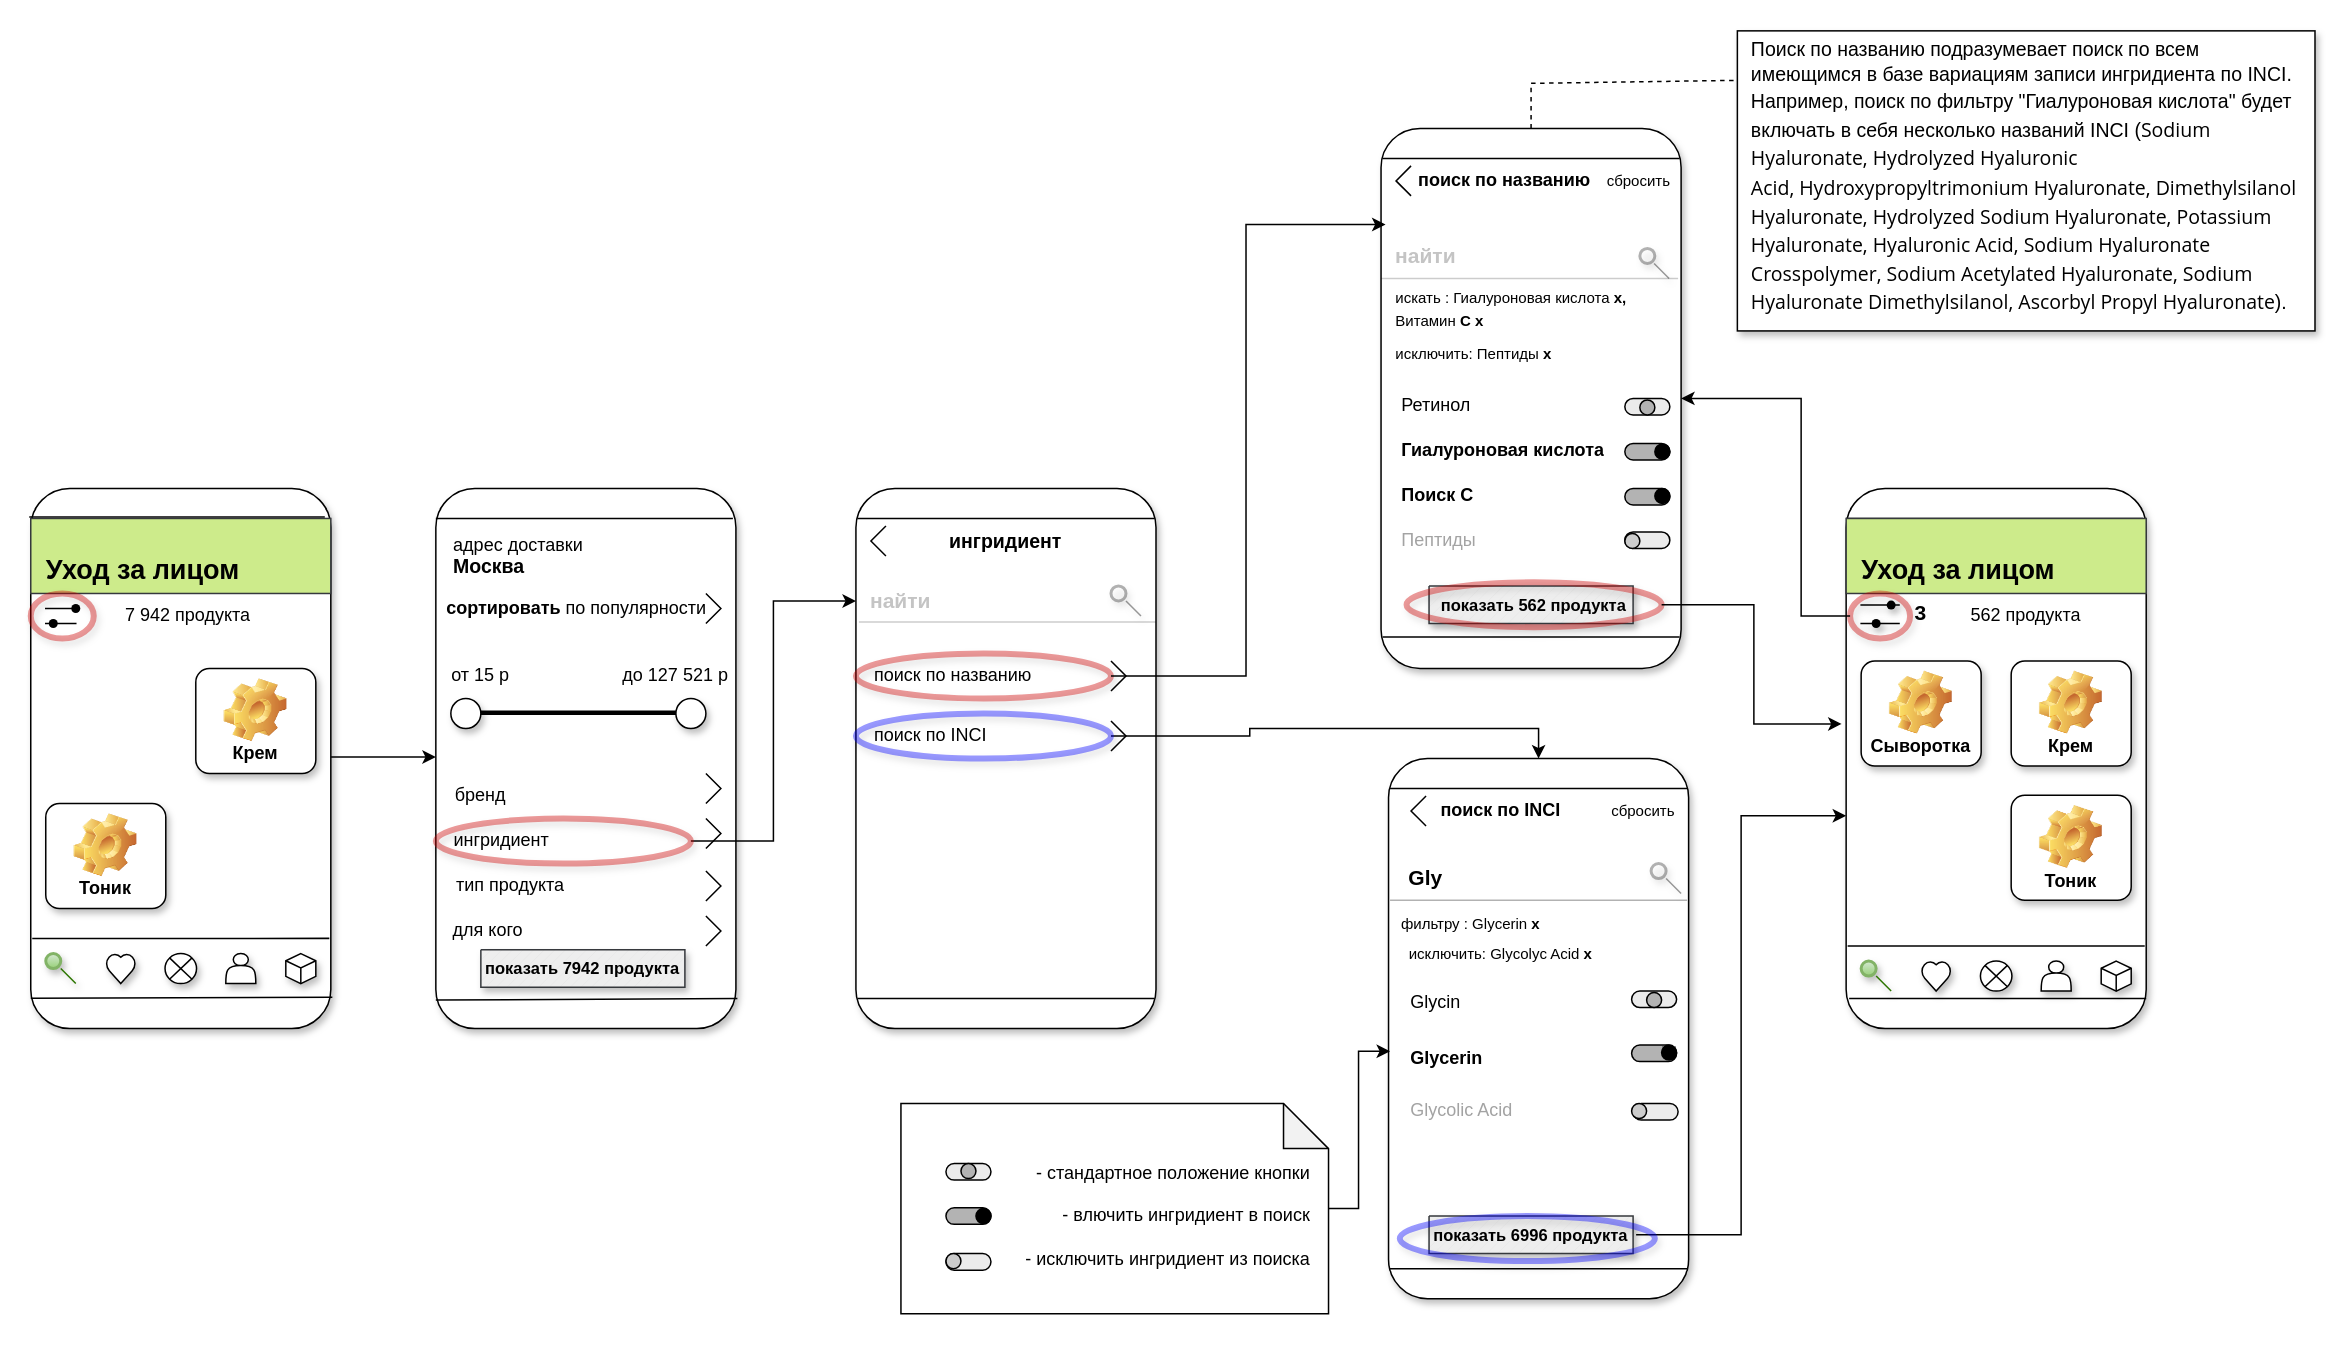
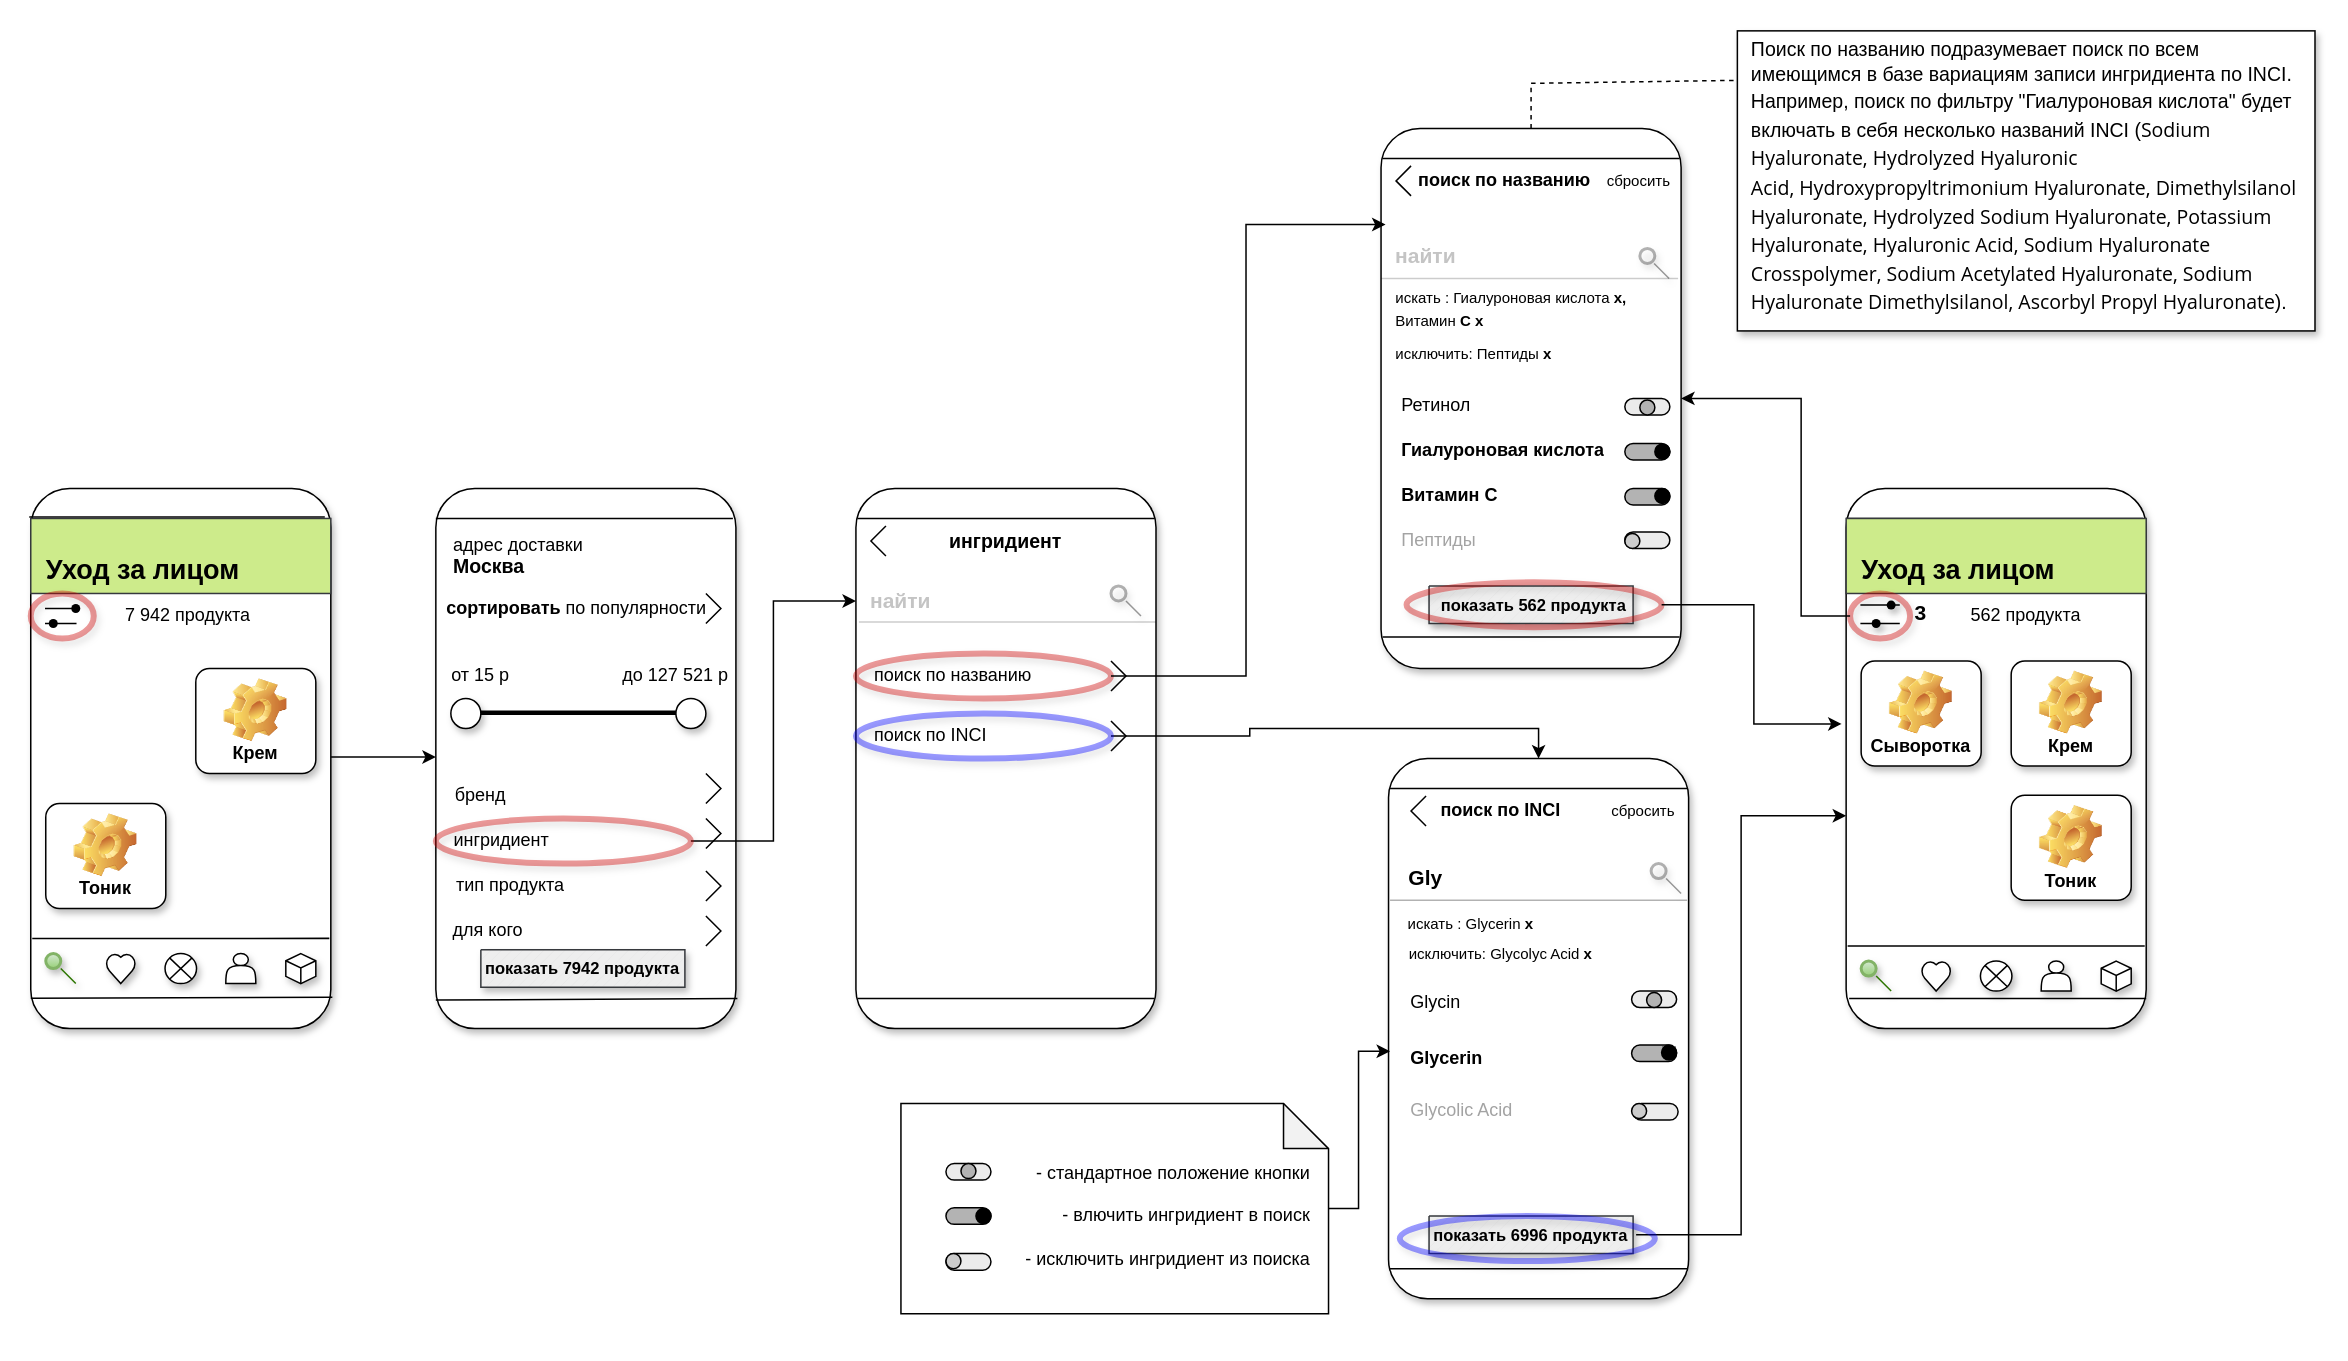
node "Поиск С": label "Поиск С" -> "Витамин С"
node "фильтру : Glycerin x": label "фильтру : Glycerin x" -> "искать : Glycerin x"
